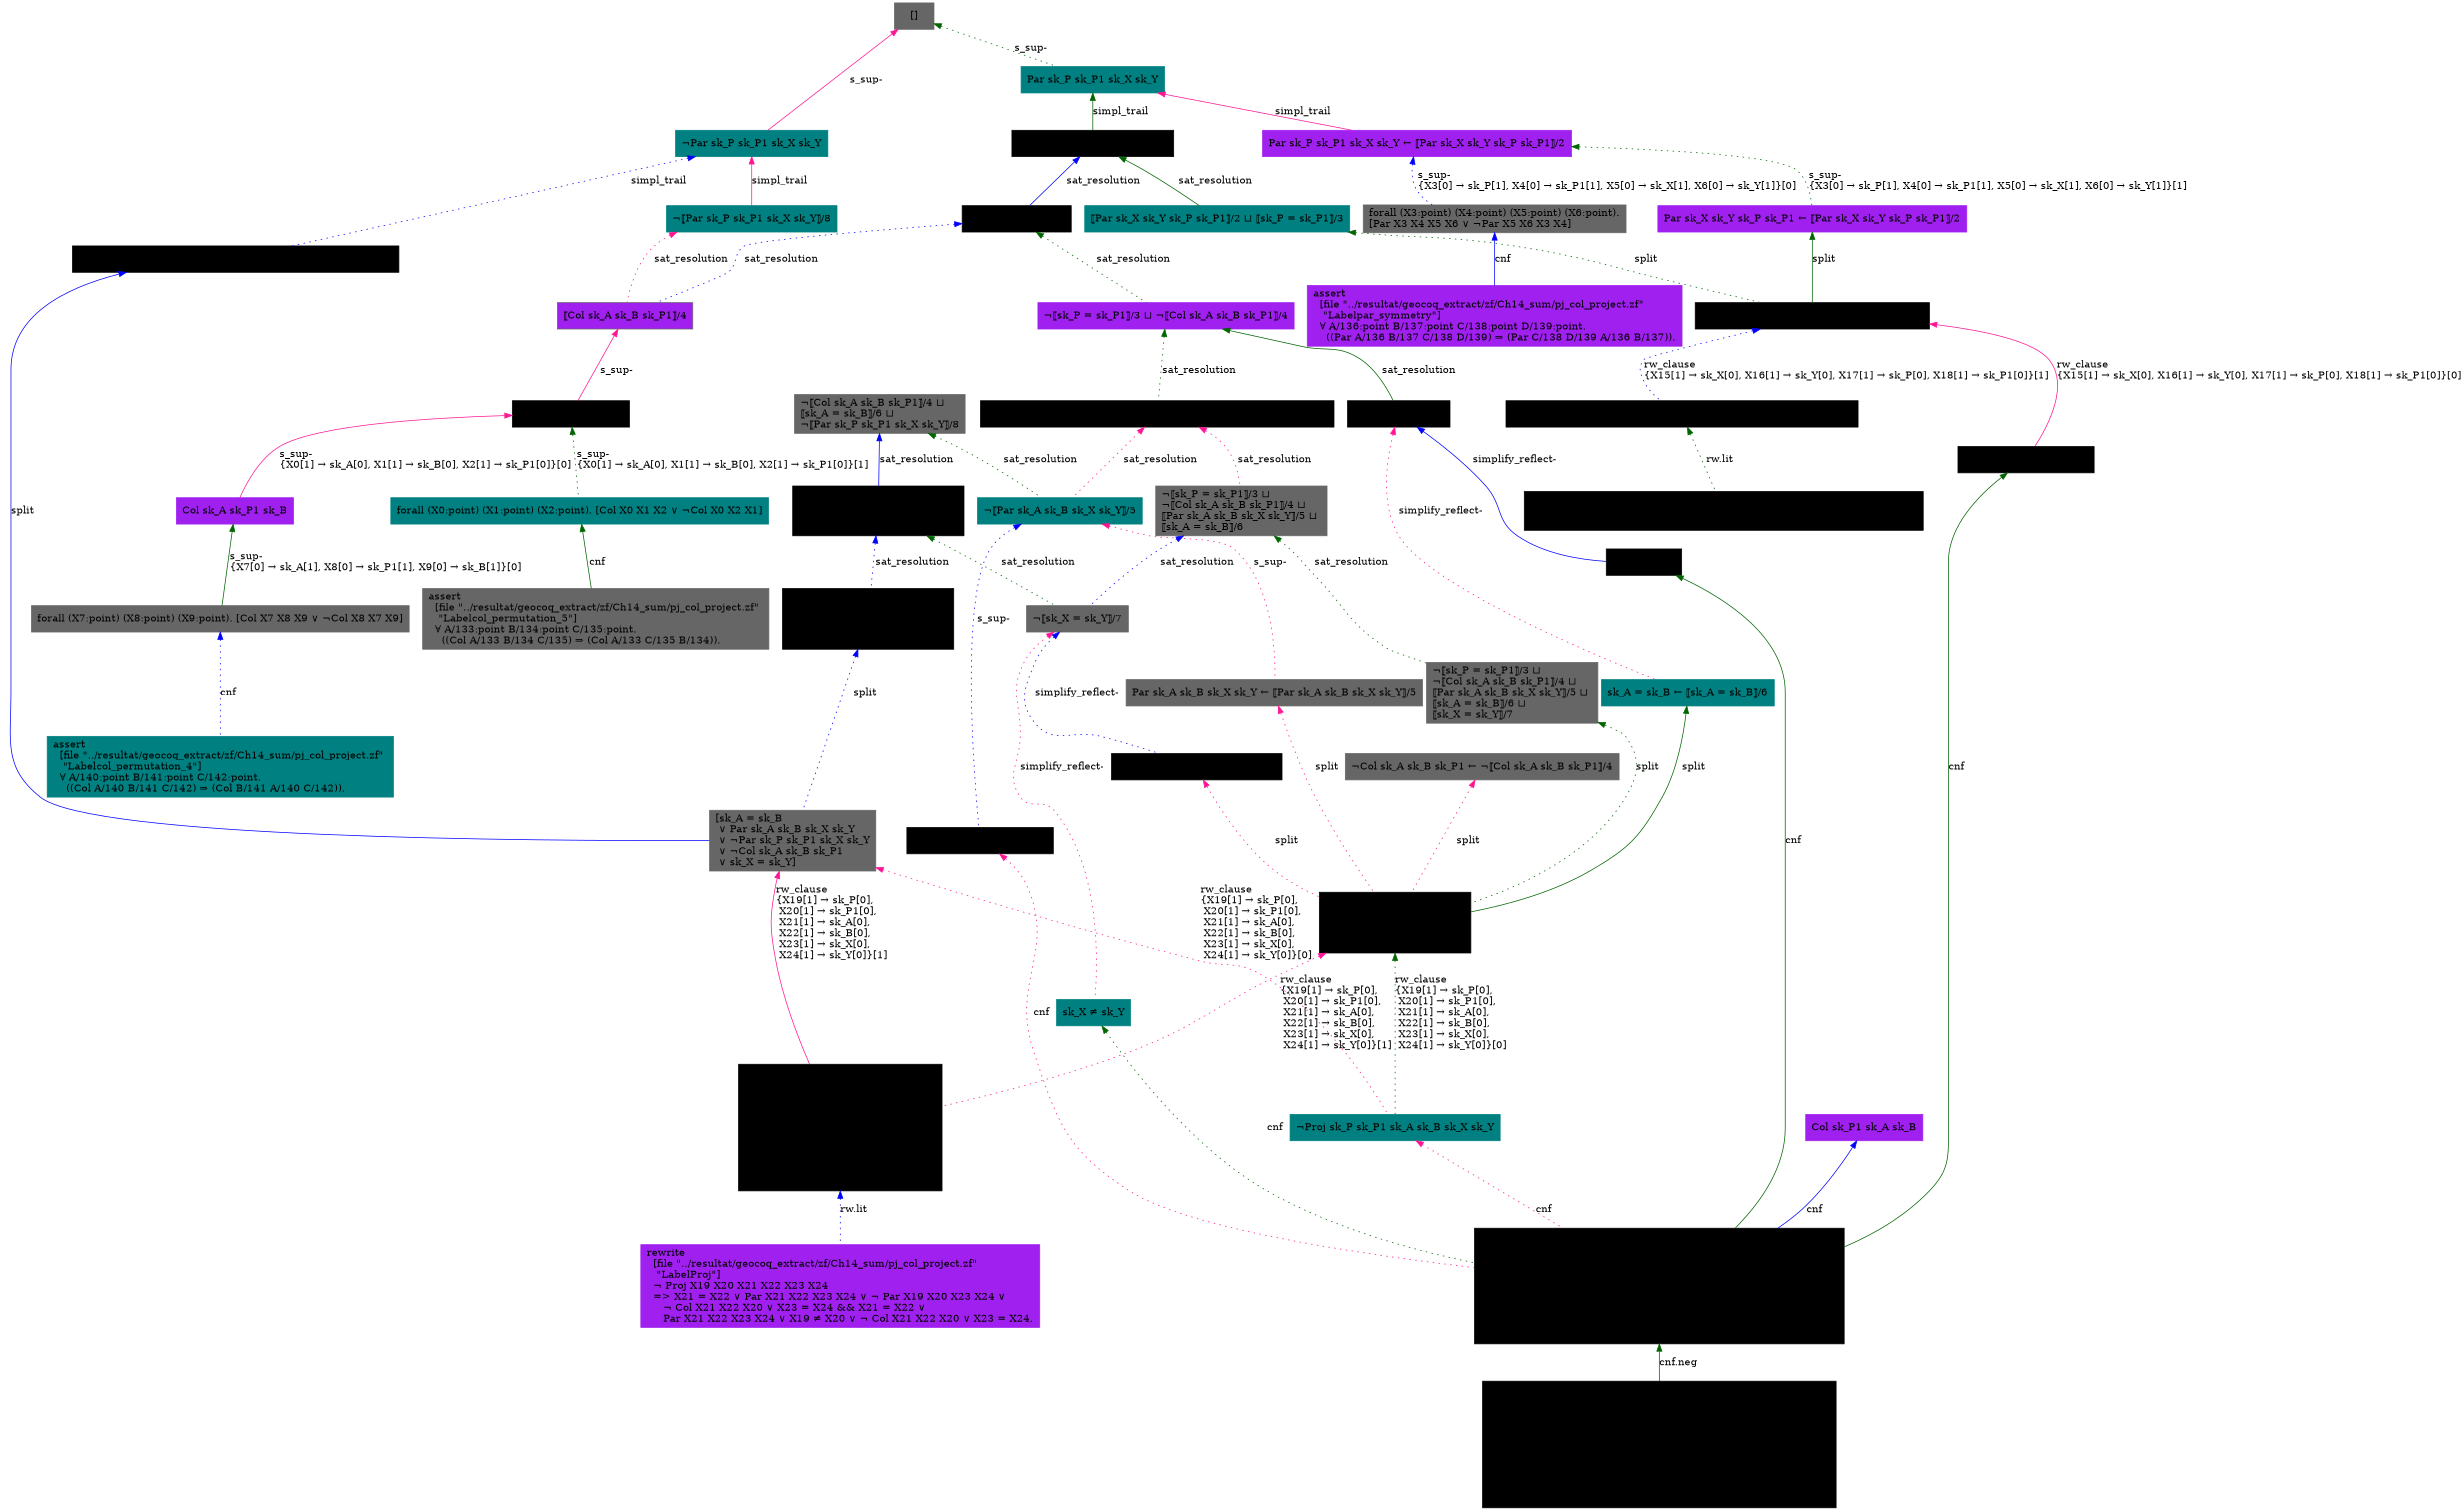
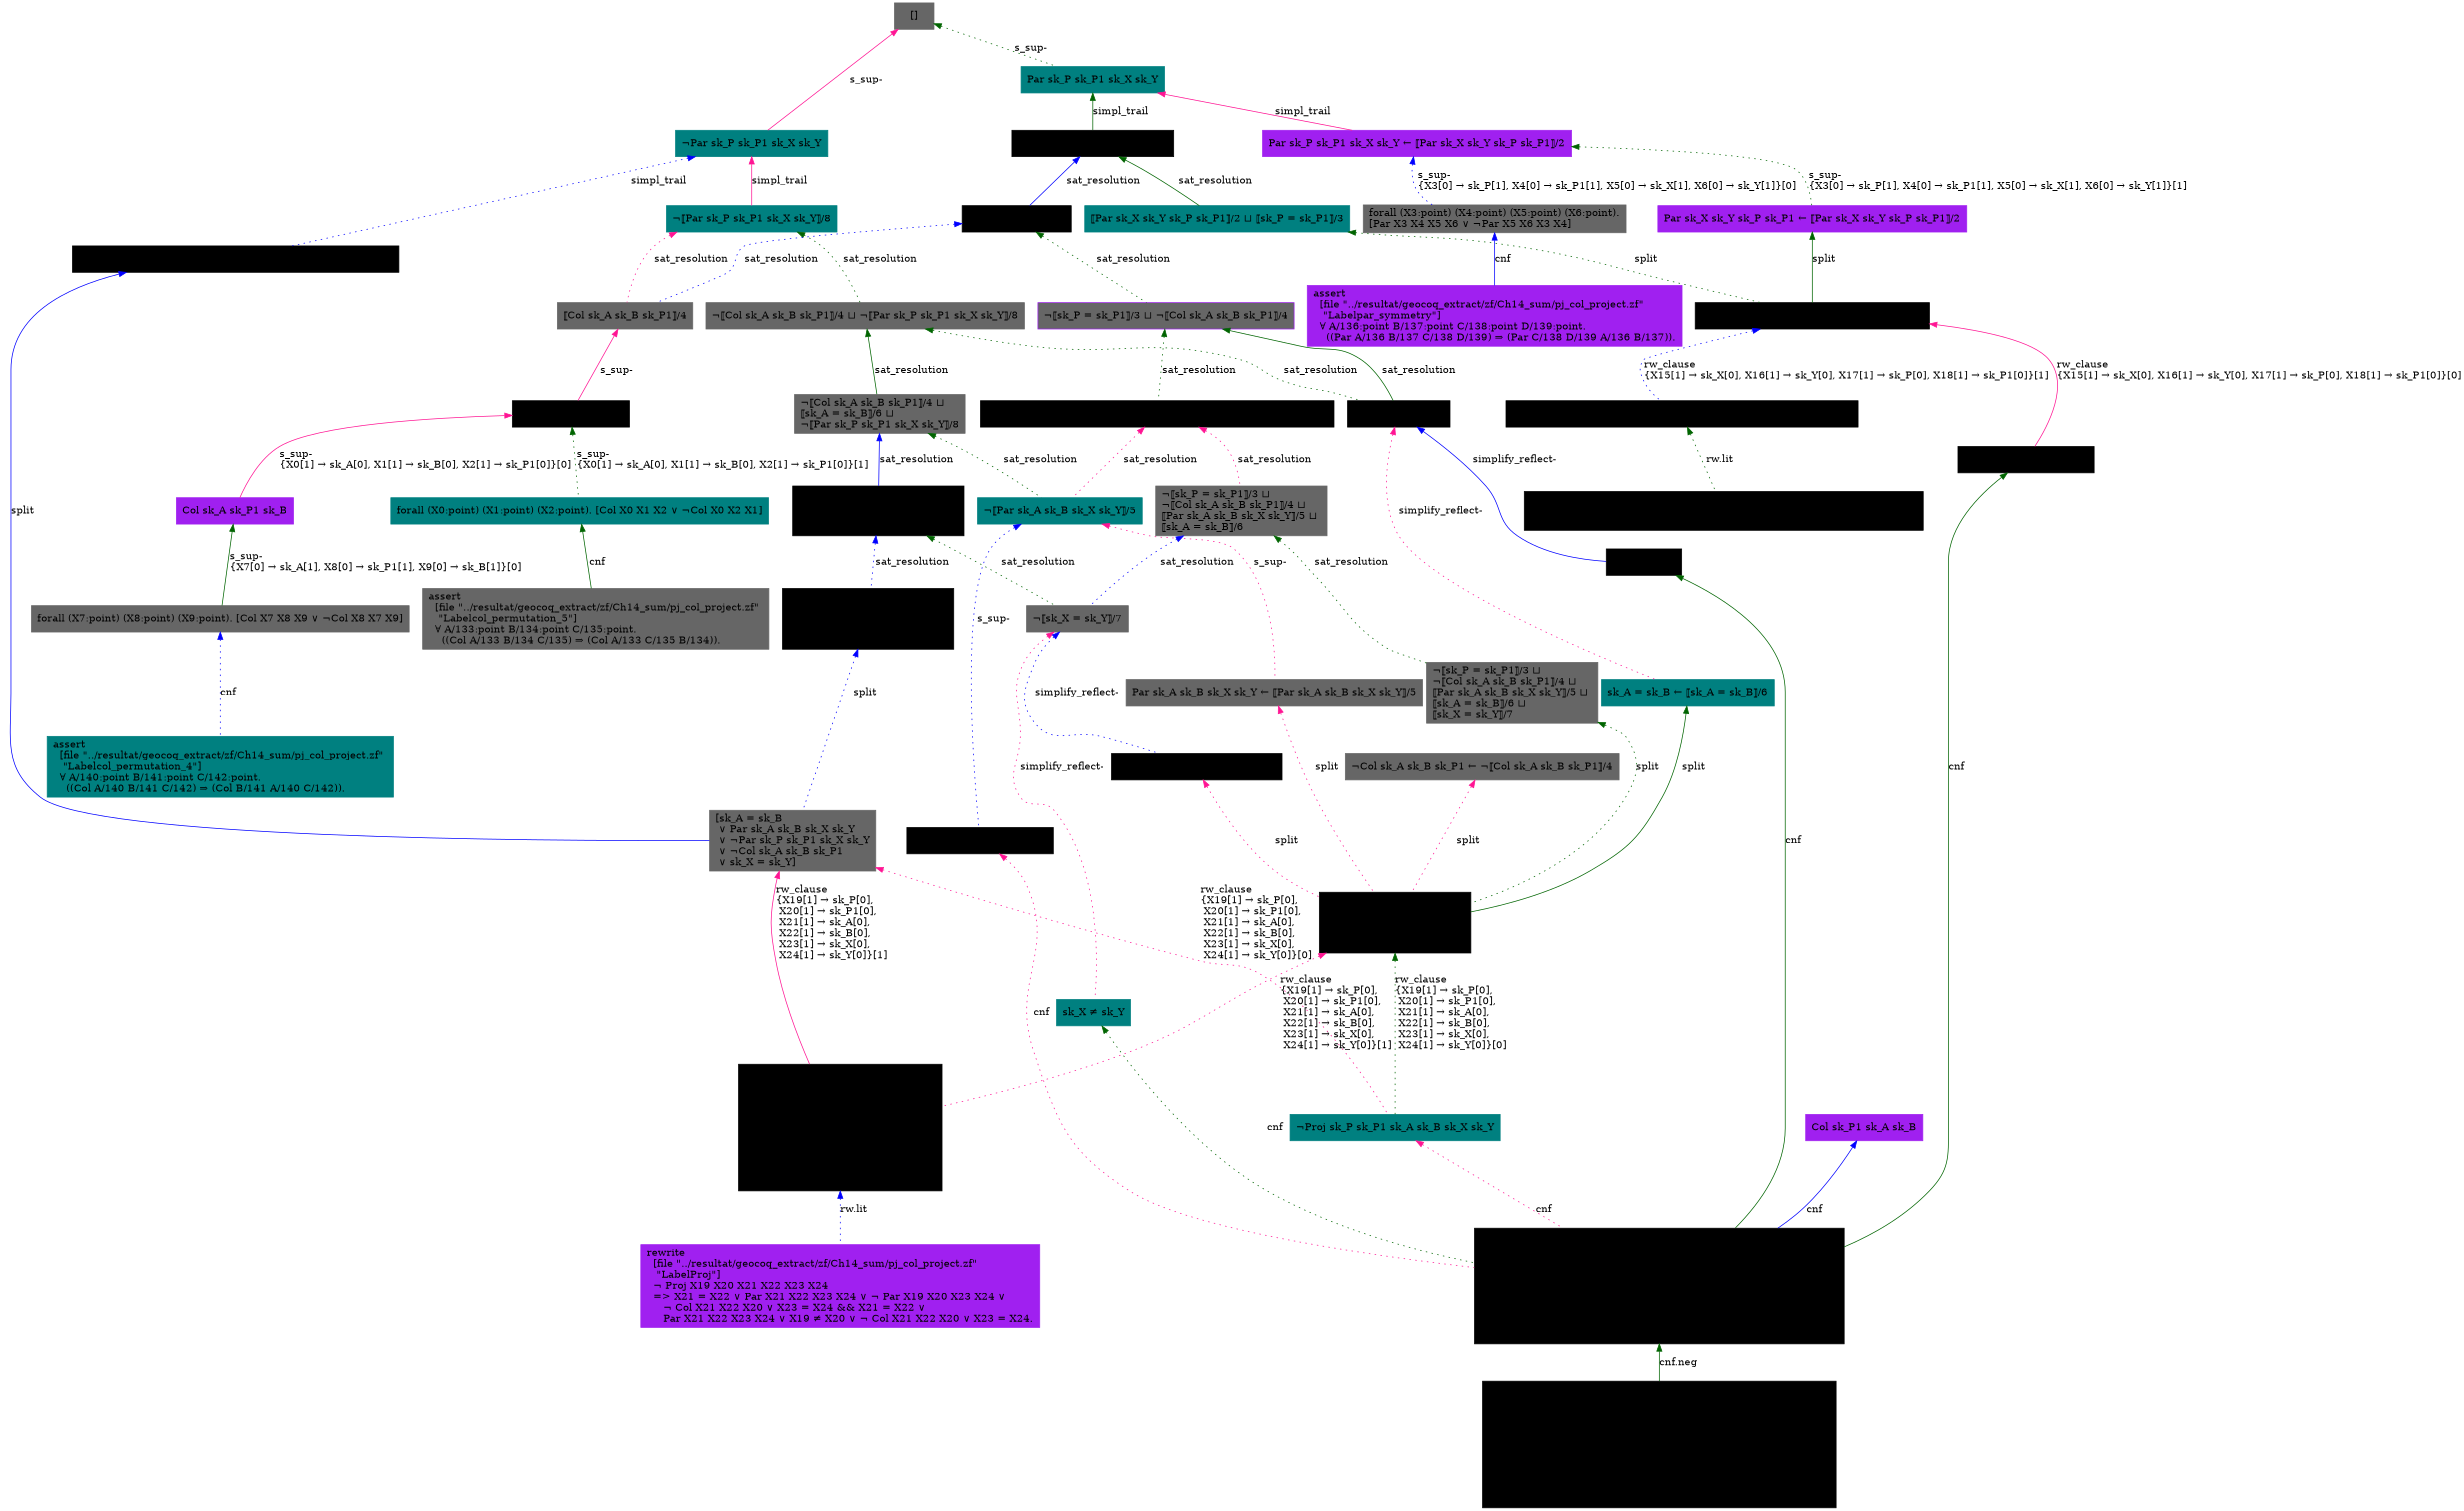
node "⟦Col sk_A sk_B sk_P1⟧/4": fillcolor purple -> gray40
node "¬⟦Col sk_A sk_B sk_P1⟧/4 ⊔ ¬⟦Par sk_P sk_P1 sk_X sk_Y⟧/8": added
node "¬⟦sk_P = sk_P1⟧/3 ⊔ ¬⟦Col sk_A sk_B sk_P1⟧/4": fillcolor purple -> gray40
